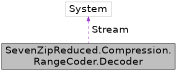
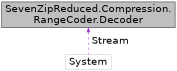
edge "SevenZipReduced.Compression. RangeCoder.Decoder" -> "System": reversed
